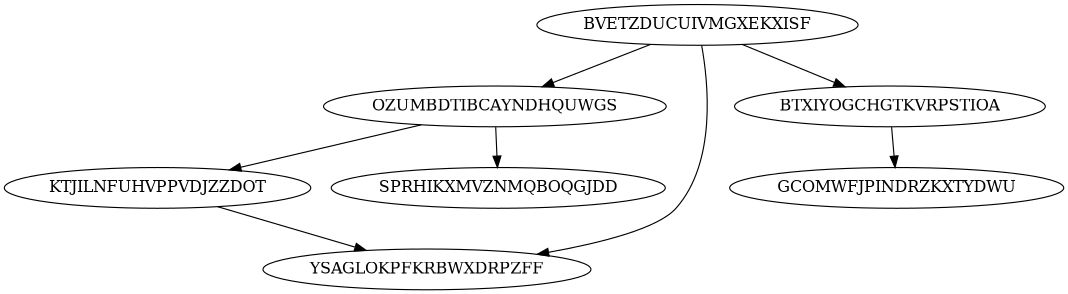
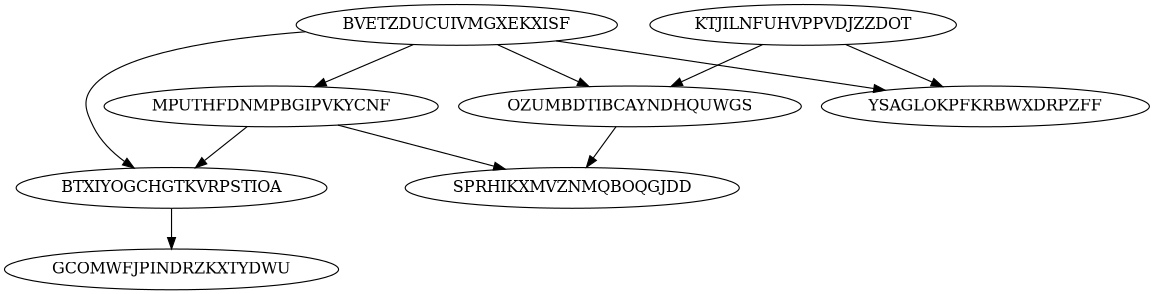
node "MPUTHFDNMPBGIPVKYCNF": added
edge "OZUMBDTIBCAYNDHQUWGS" -> "KTJILNFUHVPPVDJZZDOT": reversed
